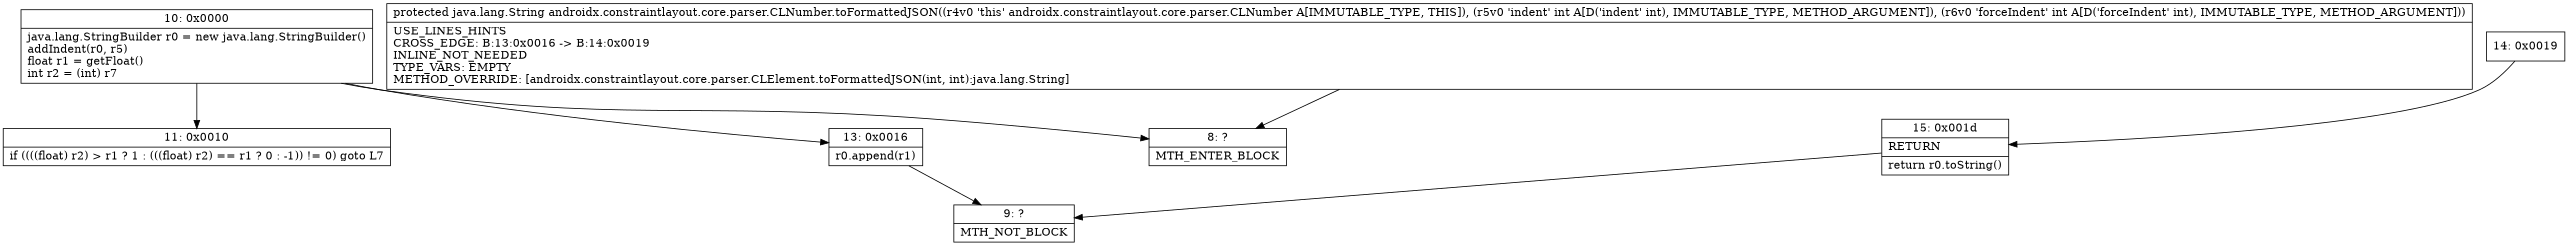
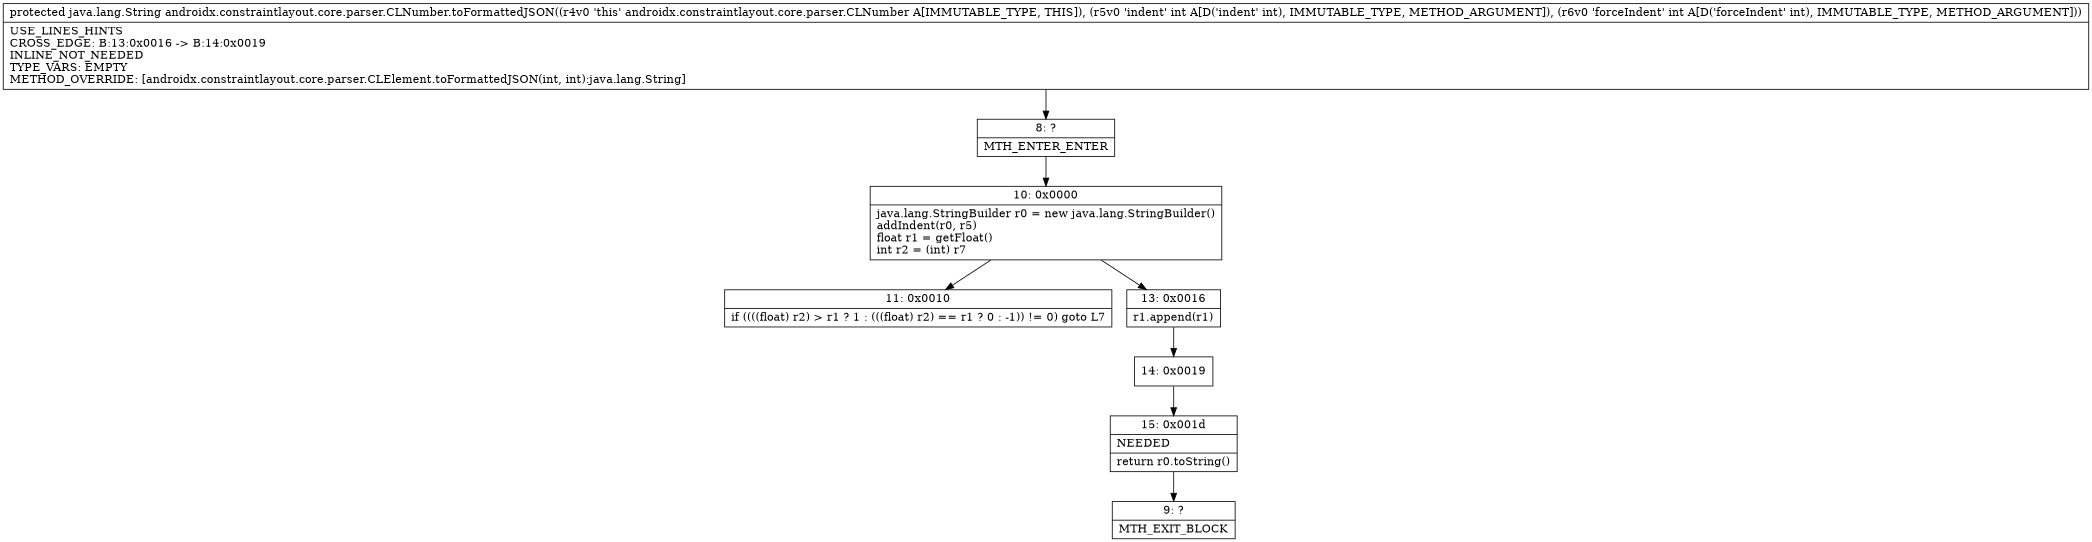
edge "10: 0x0000" -> "8: ?": reversed
node "15: 0x001d": text "RETURN" -> "NEEDED"
node "13: 0x0016": text "r0.append(r1)" -> "r1.append(r1)"
node "8: ?": text "MTH_ENTER_BLOCK" -> "MTH_ENTER_ENTER"
edge "13: 0x0016" -> "9: ?": now "13: 0x0016" -> "14: 0x0019"
node "9: ?": text "MTH_NOT_BLOCK" -> "MTH_EXIT_BLOCK"
